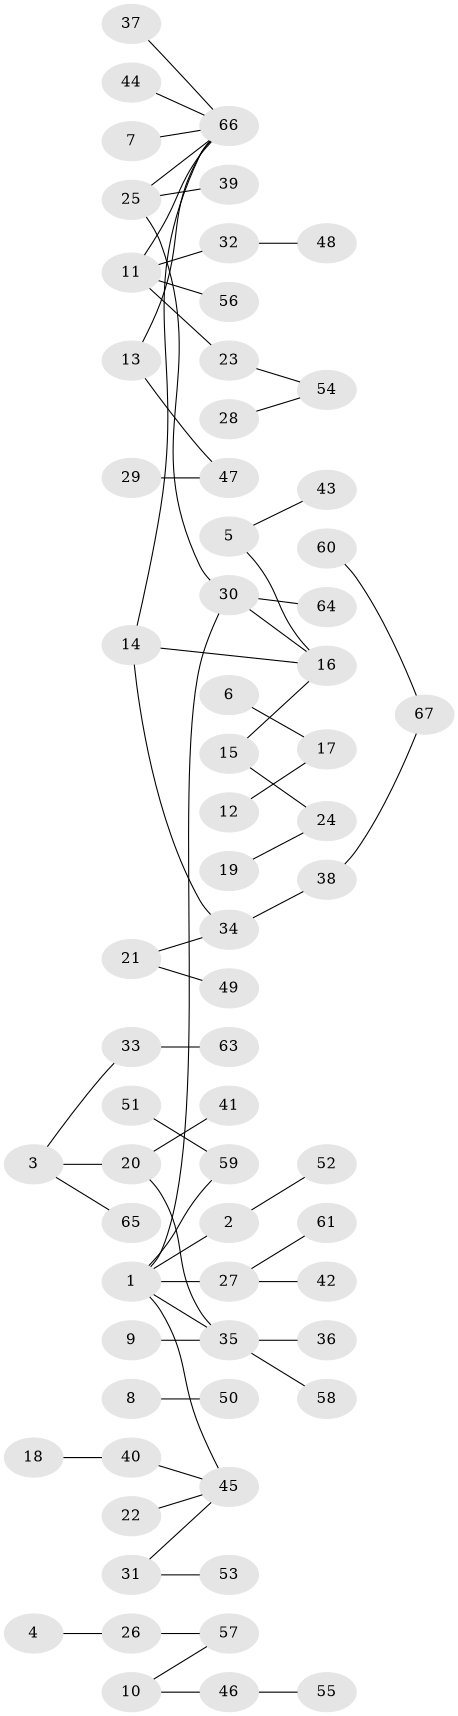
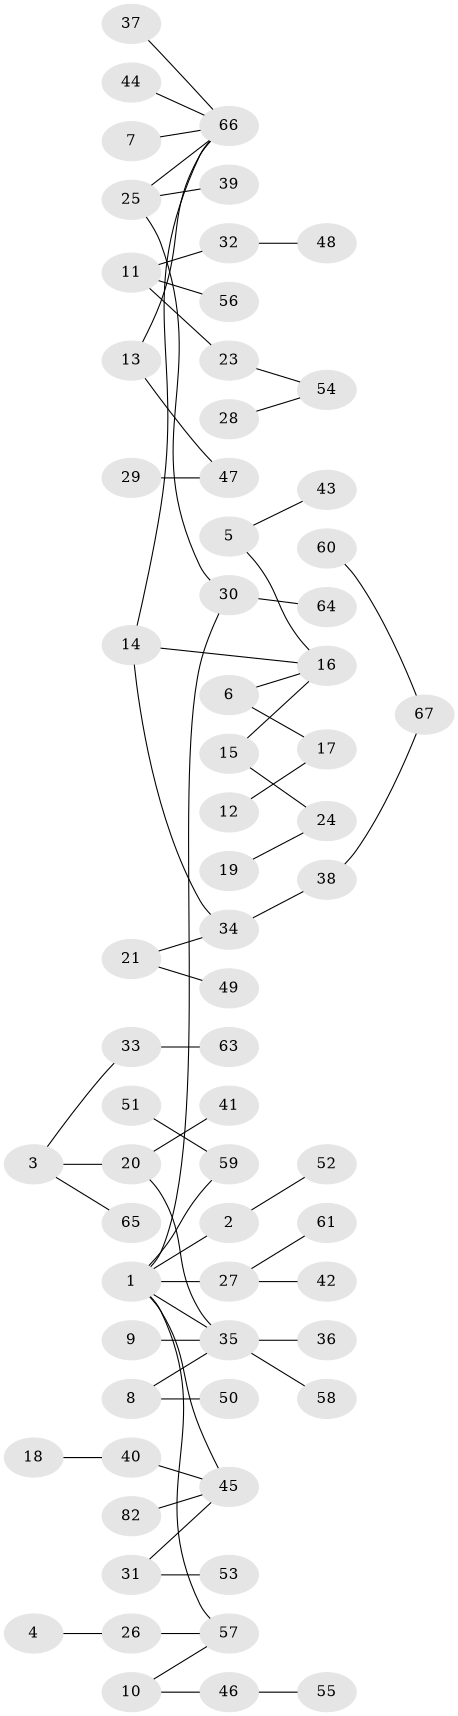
edge "66" -- "11": removed
edge "30" -- "16": now "6" -- "16"
edge "35" -- "8": added
edge "1" -- "57": added
node "22": label "22" -> "82"
